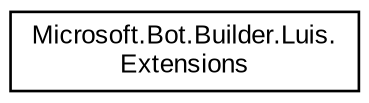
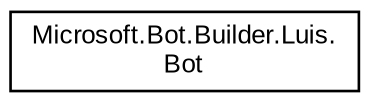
node "Microsoft.Bot.Builder.Luis. Extensions": label "Microsoft.Bot.Builder.Luis. Extensions" -> "Microsoft.Bot.Builder.Luis. Bot"
